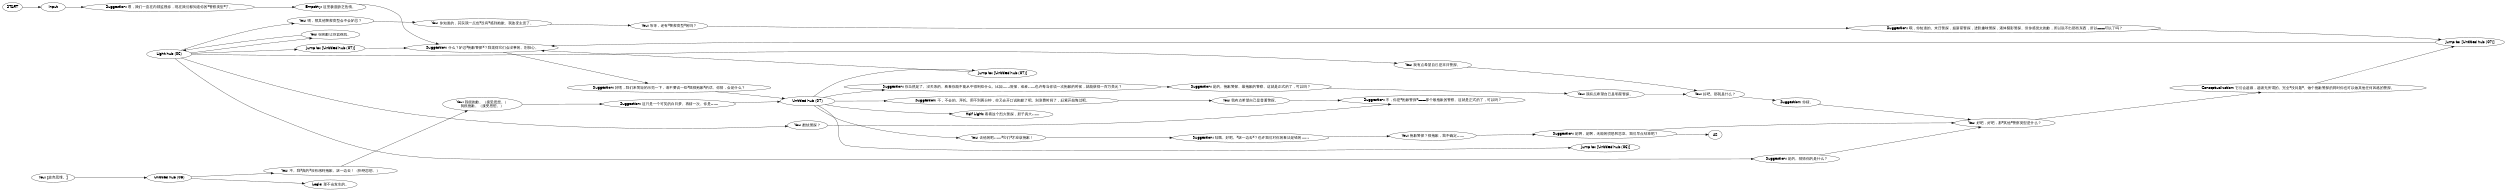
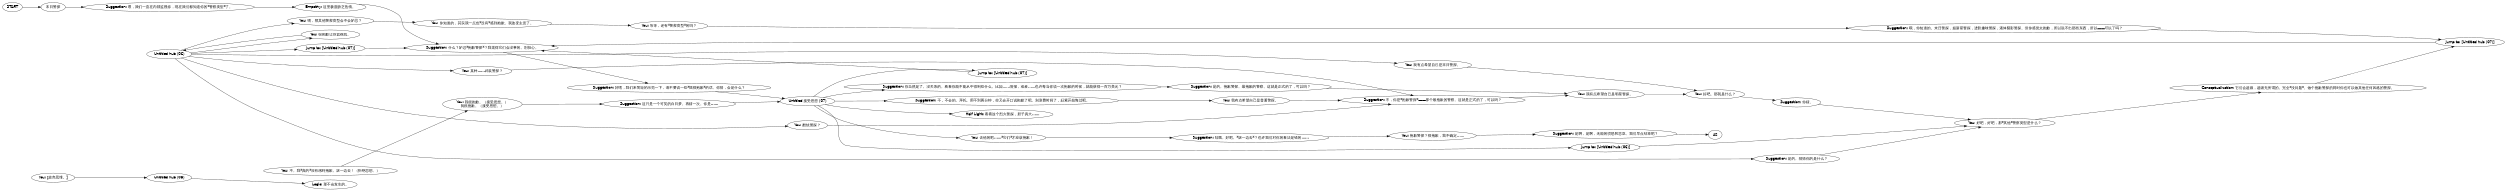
node "input": label "input" -> "末日警探"
node "Light hub (06)": label "Light hub (06)" -> "Untitled hub (06)"
node "You: 某种……武装警探？": added
edge "Suggestion: 不，你是*抱歉警探*——那个最抱歉的警察。这就是正式的了，可以吗？" -> "You: 我有点希望自己是明星警探。": added
node "Untitled hub (07)": label "Untitled hub (07)" -> "Untitled 接受思想 (07)"
edge "Suggestion: 是啊，是啊，无能的愤怒和悲叹。我们早点结束吧？" -> "You: 好吧，好吧，那*其他*警察类型是什么？": now "Jump to: [Untitled hub (06)]" -> "You: 好吧，好吧，那*其他*警察类型是什么？"
edge "Untitled hub (05)" -> "You: 不。我*真的*没有感到抱歉。滚一边去！（拒绝思想。）": removed
